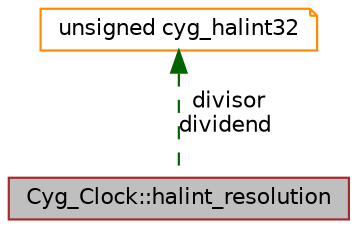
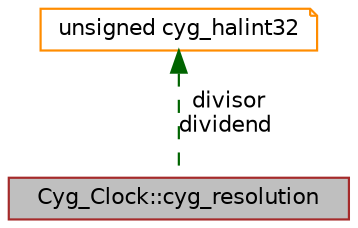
node "Cyg_Clock::halint_resolution": label "Cyg_Clock::halint_resolution" -> "Cyg_Clock::cyg_resolution"
